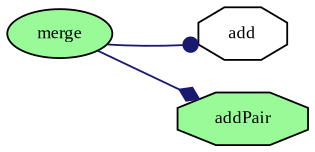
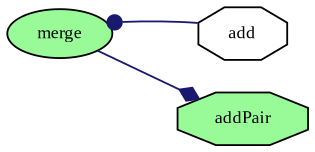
edge "merge" -> "add": reversed
